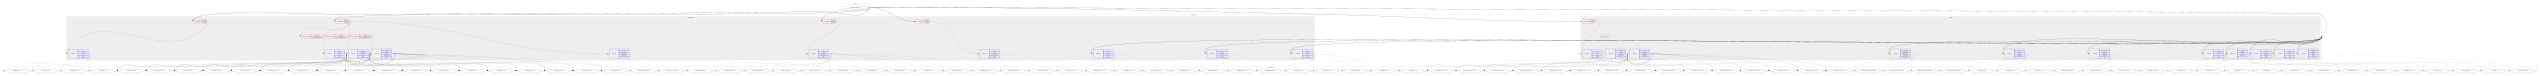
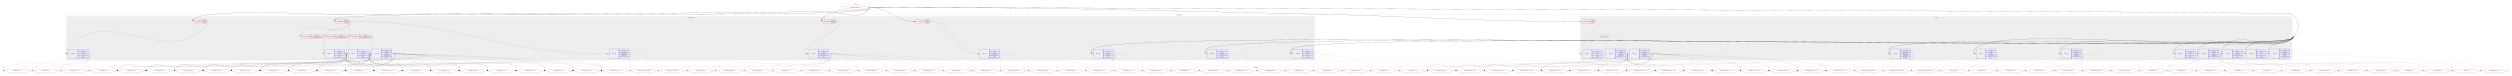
node "app-portage/elt-patches-20170422": removed
